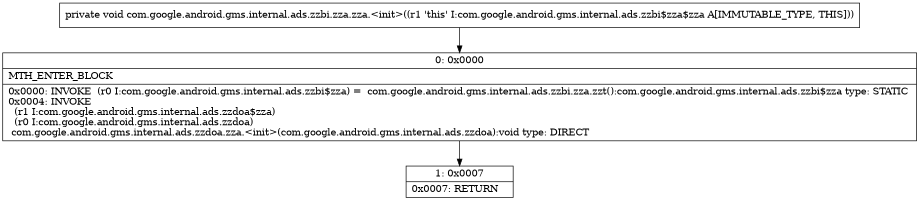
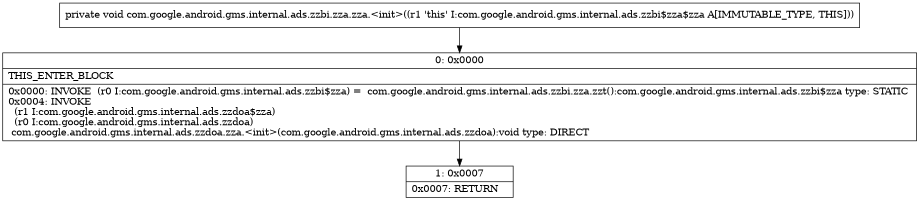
node "0: 0x0000": text "MTH_ENTER_BLOCK" -> "THIS_ENTER_BLOCK"
